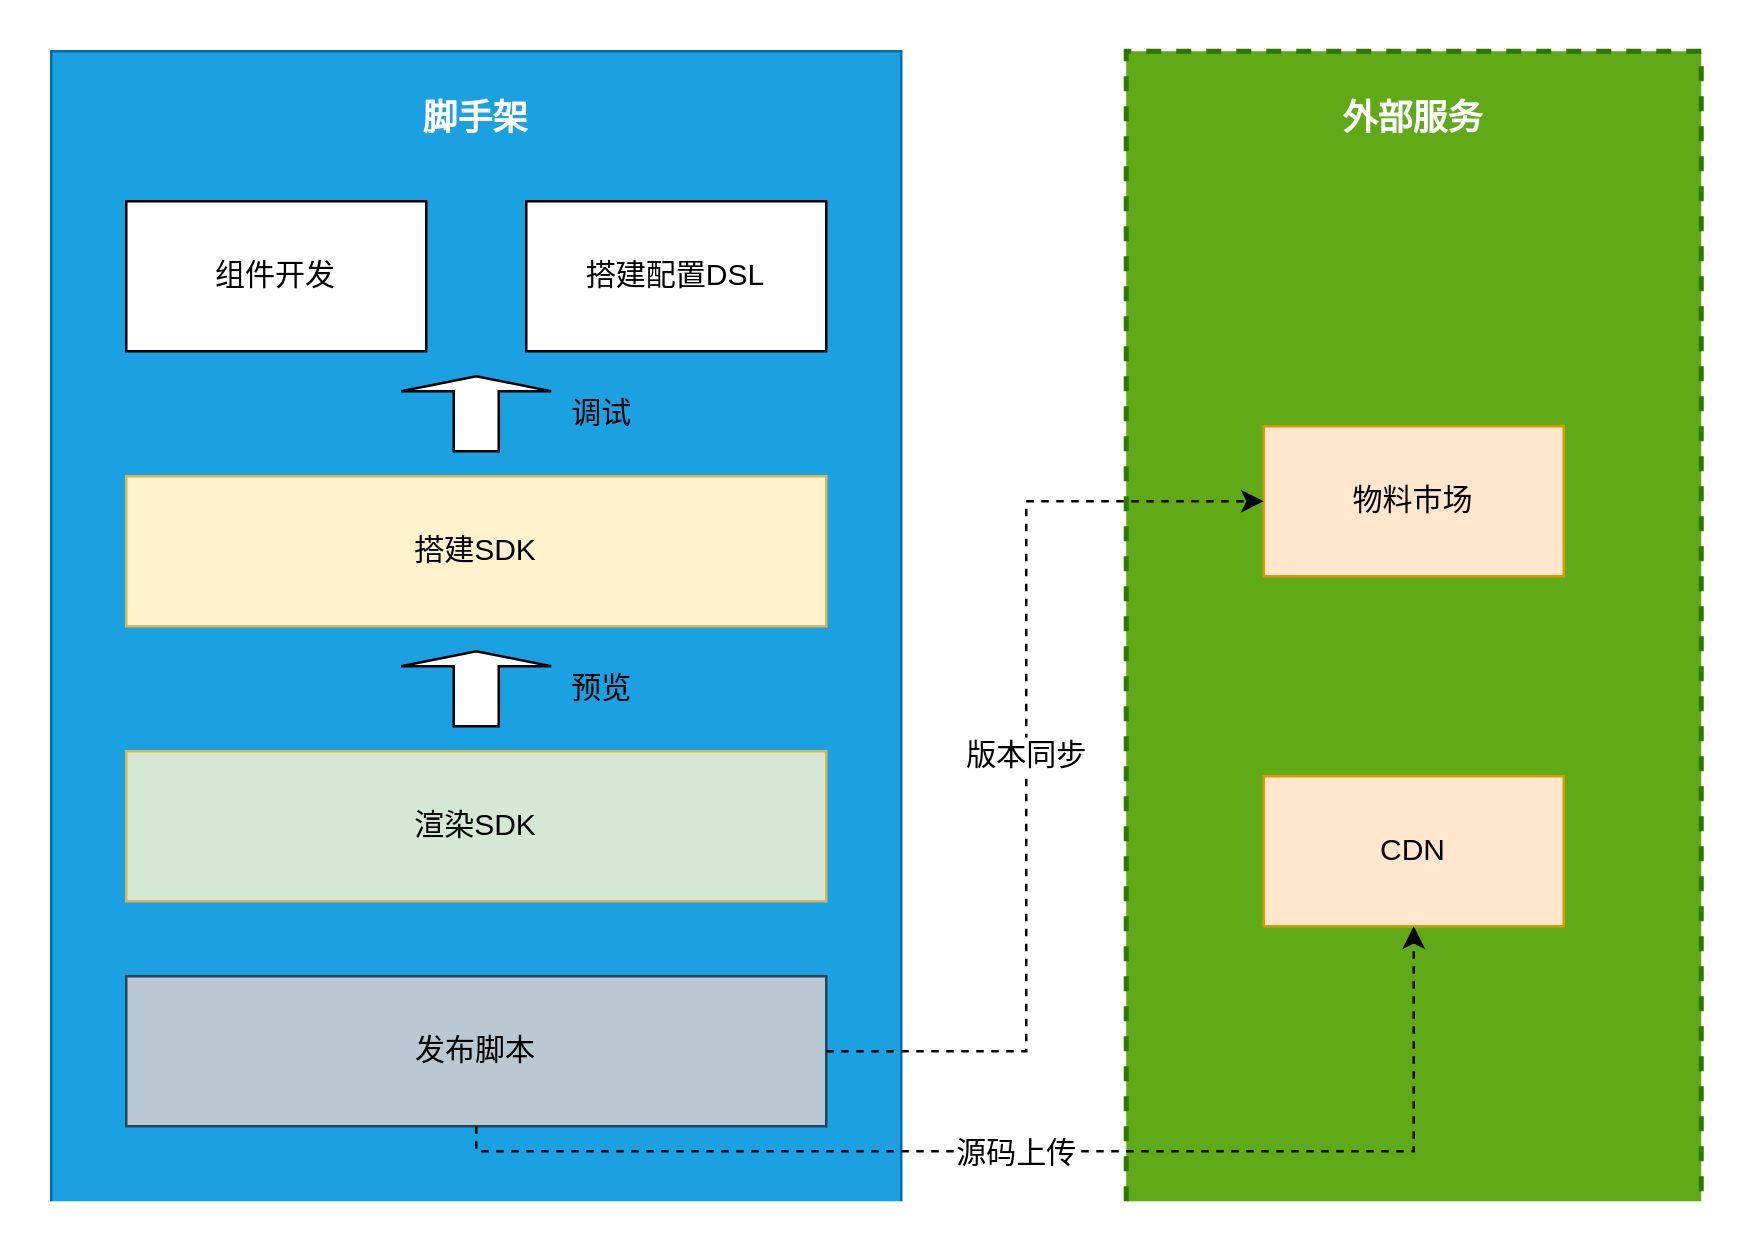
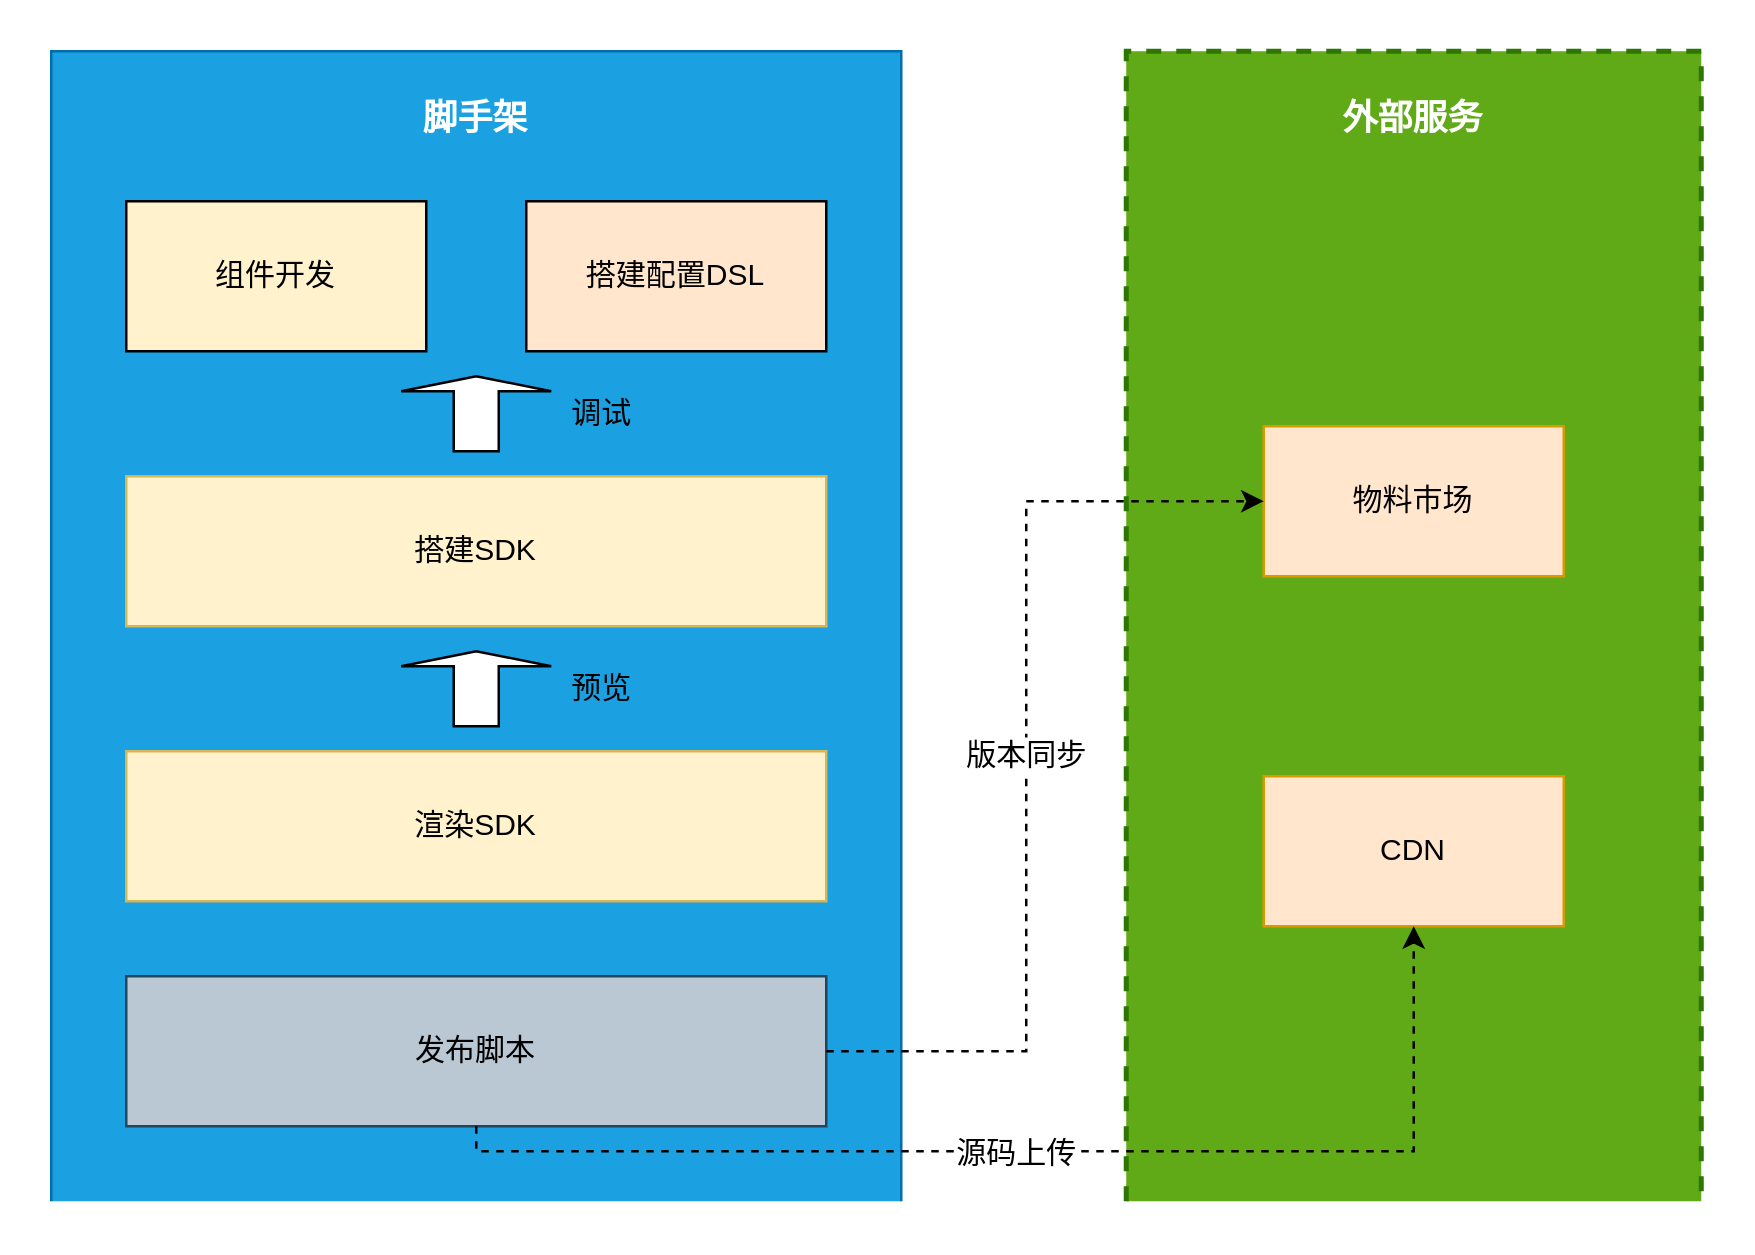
node "组件开发": fillcolor #ffffff -> #fff2cc
node "搭建配置DSL": fillcolor #ffffff -> #ffe6cc
node "渲染SDK": fillcolor #d5e8d4 -> #fff2cc
